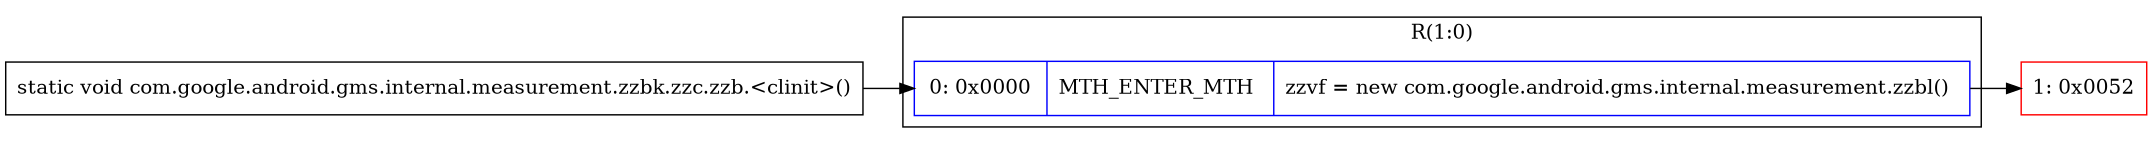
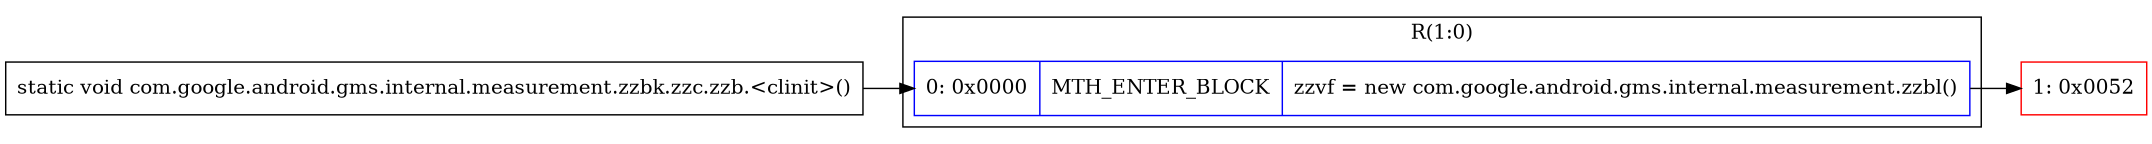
node "0: 0x0000": text "MTH_ENTER_MTH" -> "MTH_ENTER_BLOCK"
